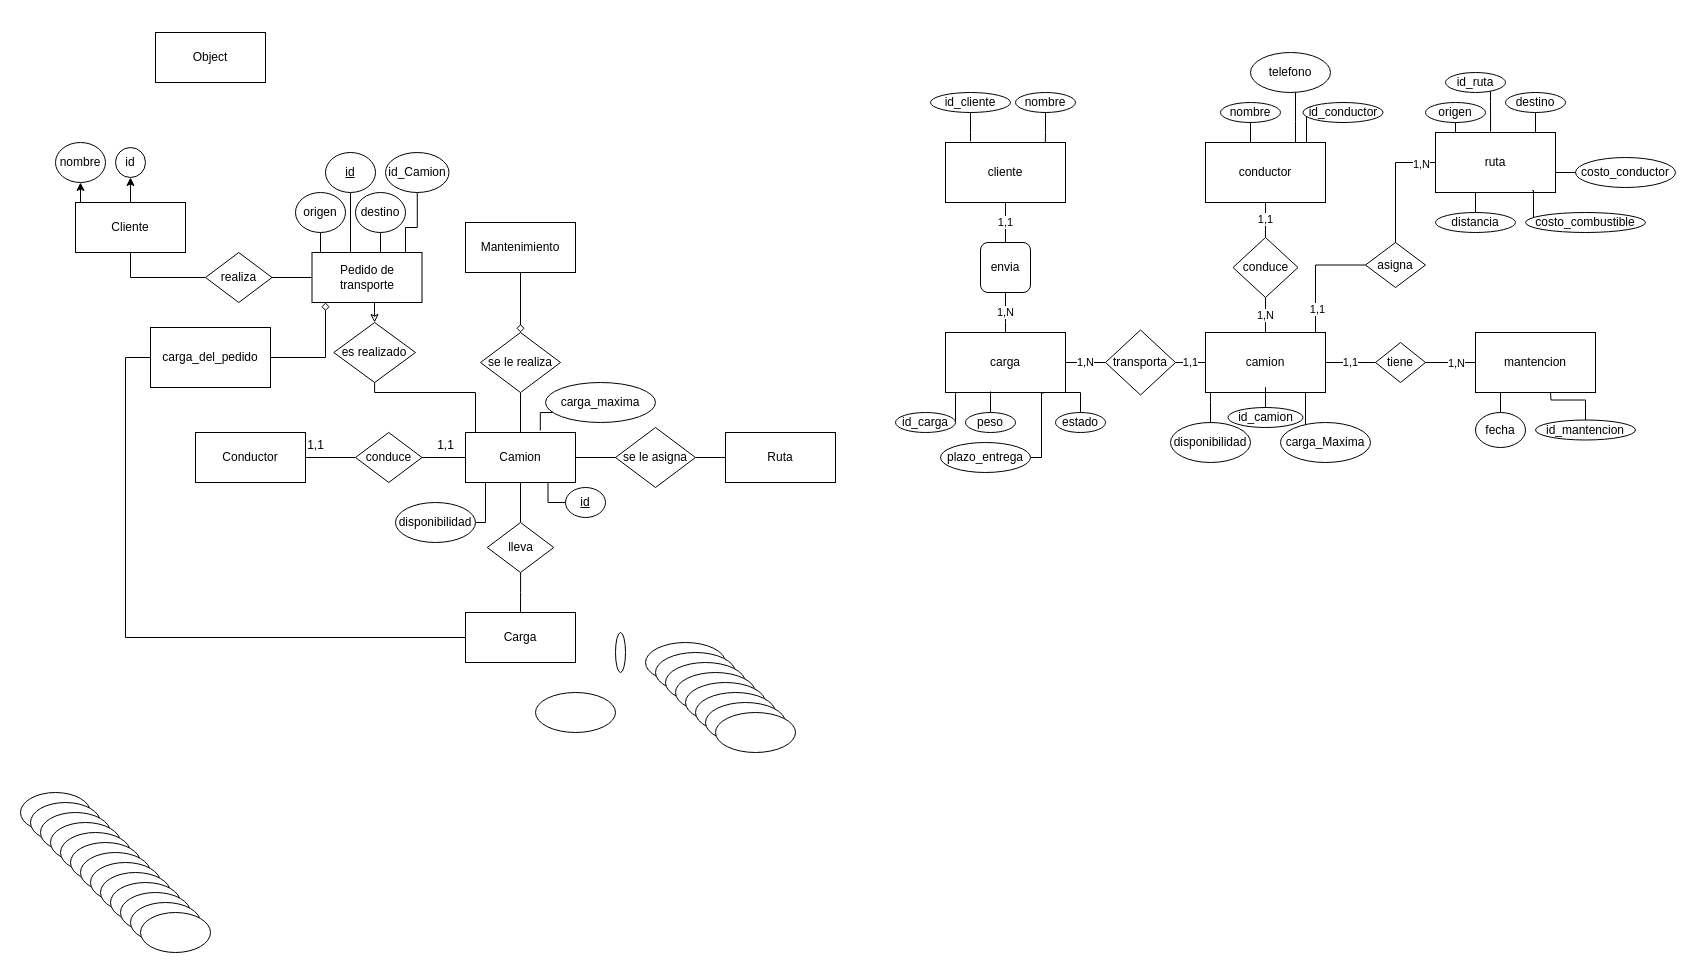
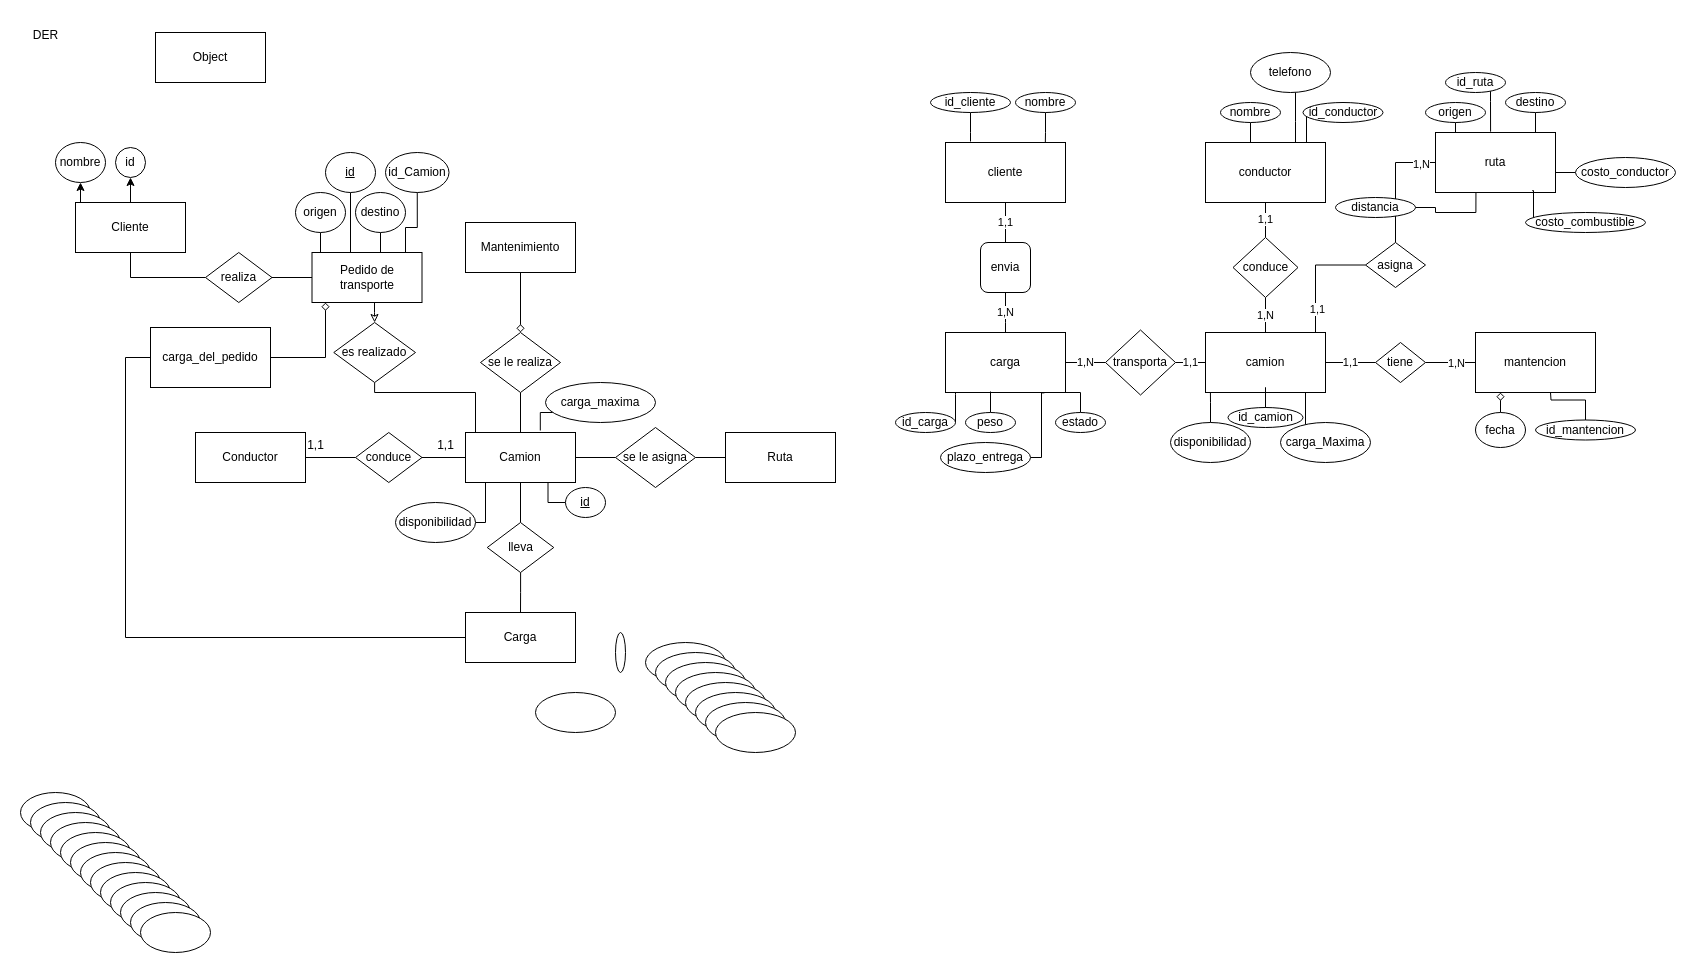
node "DER": added
node "distancia": moved (1476, 223) -> (1376, 208)
edge "mantencion" -- "fecha": arrowhead none -> diamond
